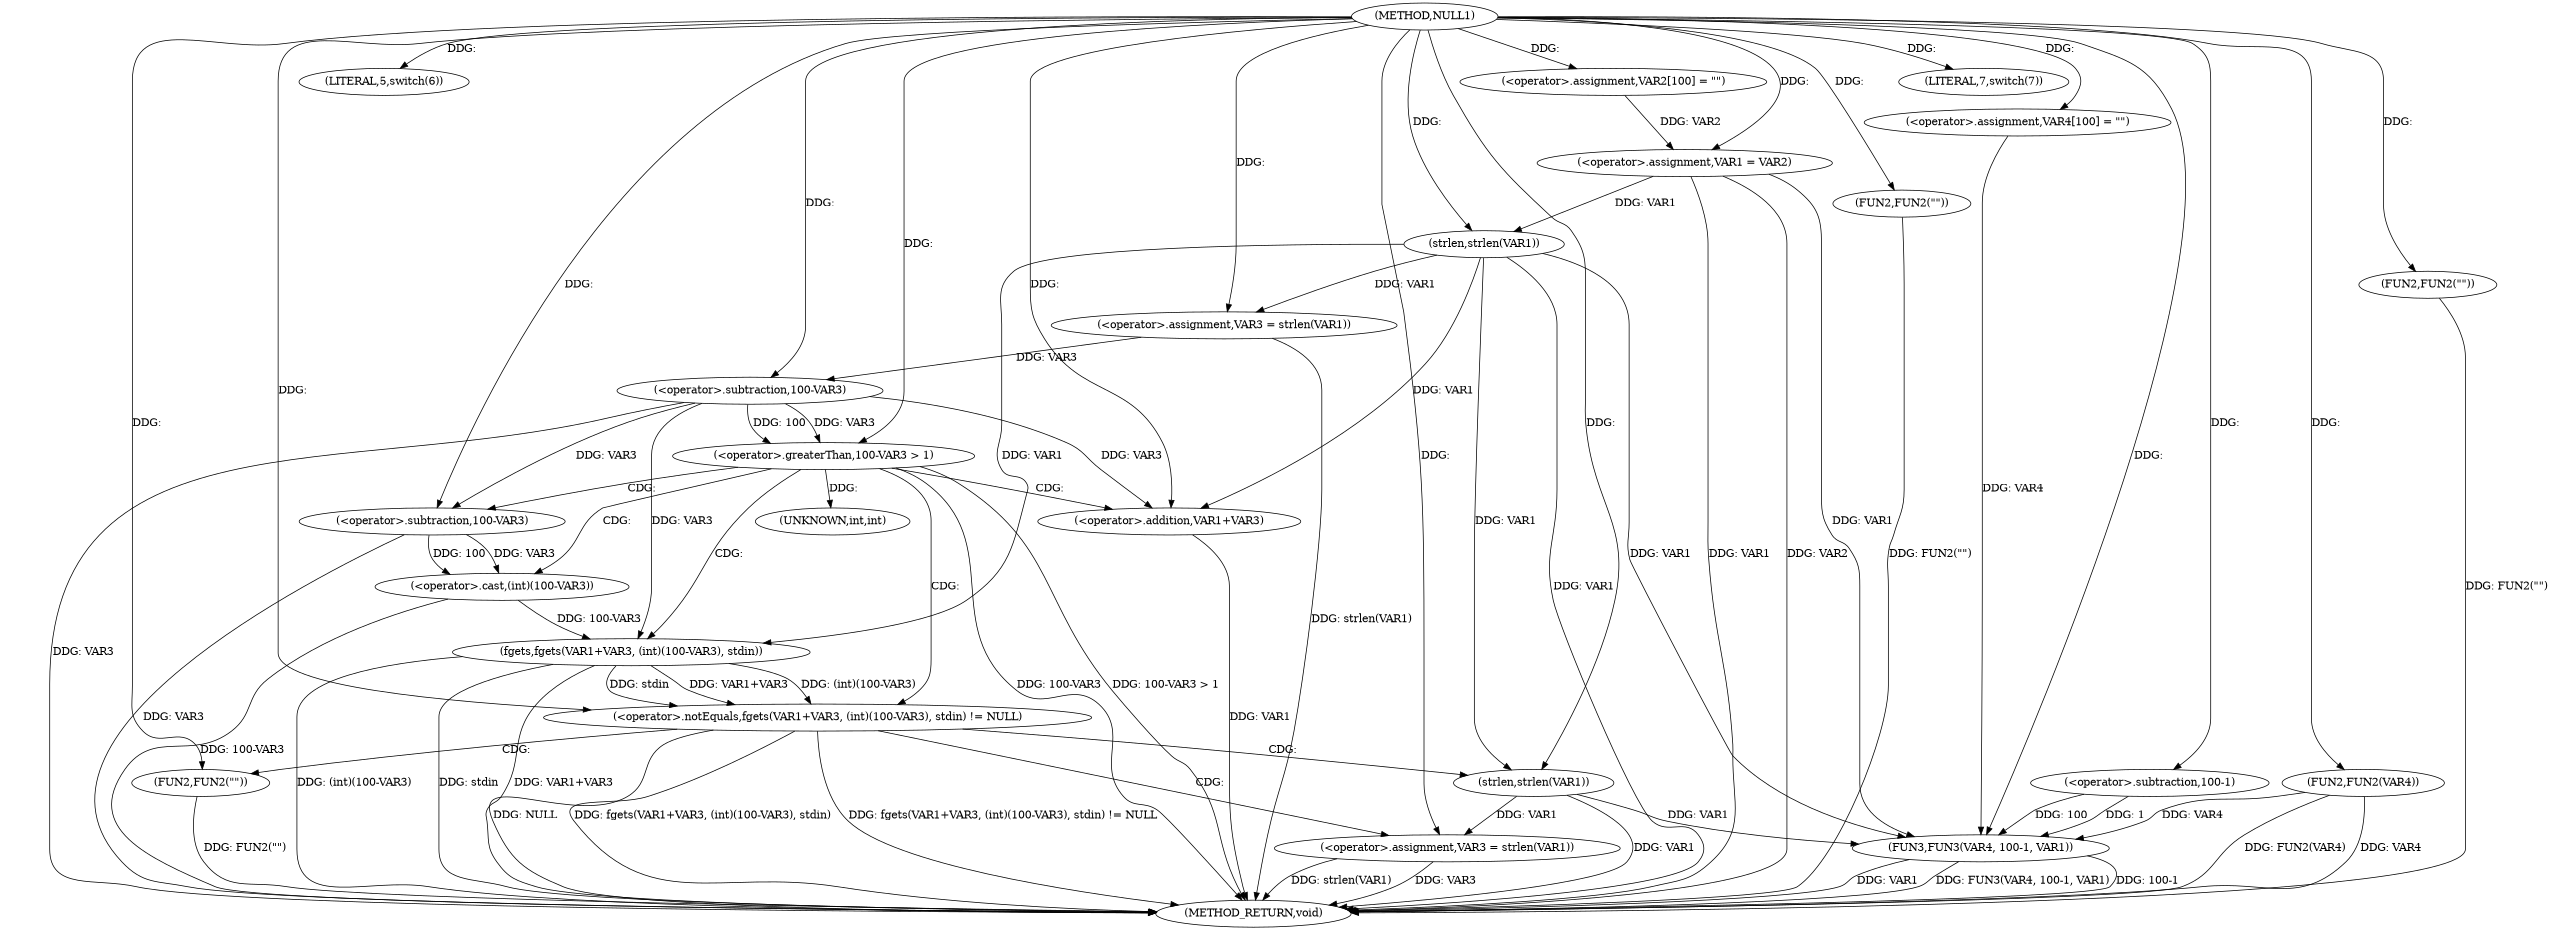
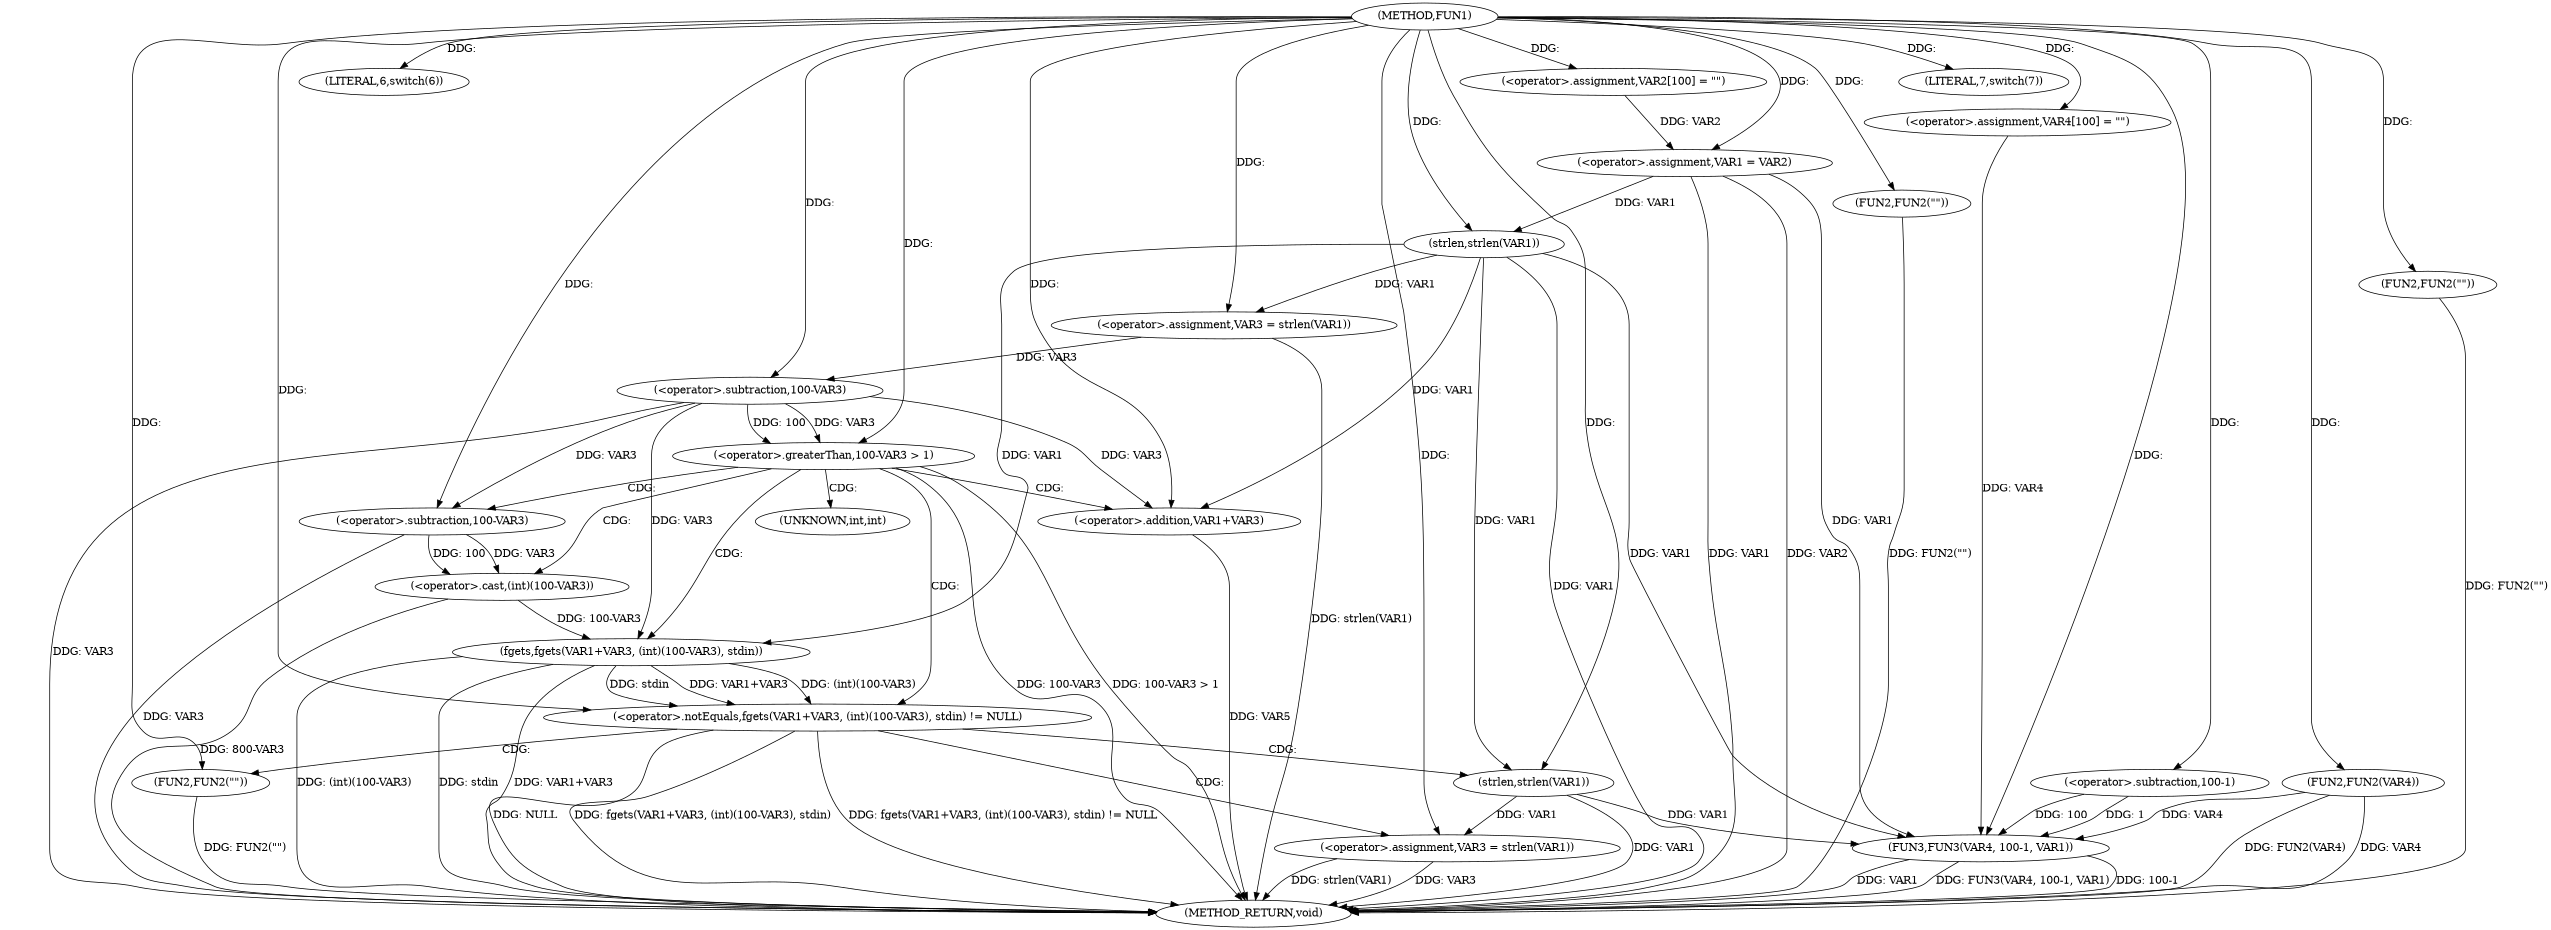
node "(METHOD,NULL1)": label "(METHOD,NULL1)" -> "(METHOD,FUN1)"
node "(LITERAL,5,switch(6))": label "(LITERAL,5,switch(6))" -> "(LITERAL,6,switch(6))"
edge "(<operator>.greaterThan,100-VAR3 > 1)" -> "(UNKNOWN,int,int)": label "DDG: " -> "CDG: "
edge "(<operator>.addition,VAR1+VAR3)" -> "(METHOD_RETURN,void)": label "DDG: VAR1" -> "DDG: VAR5"
edge "(<operator>.cast,(int)(100-VAR3))" -> "(METHOD_RETURN,void)": label "DDG: 100-VAR3" -> "DDG: 800-VAR3"
